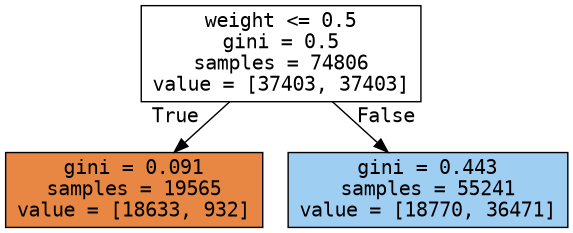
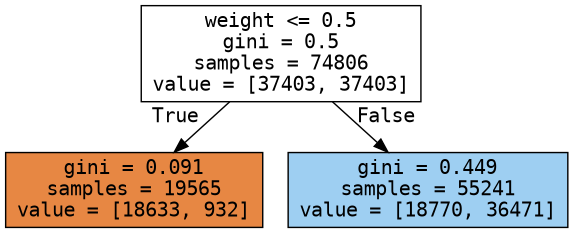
node "gini = 0.443 samples = 55241 value = [18770, 36471]": label "gini = 0.443 samples = 55241 value = [18770, 36471]" -> "gini = 0.449 samples = 55241 value = [18770, 36471]"
